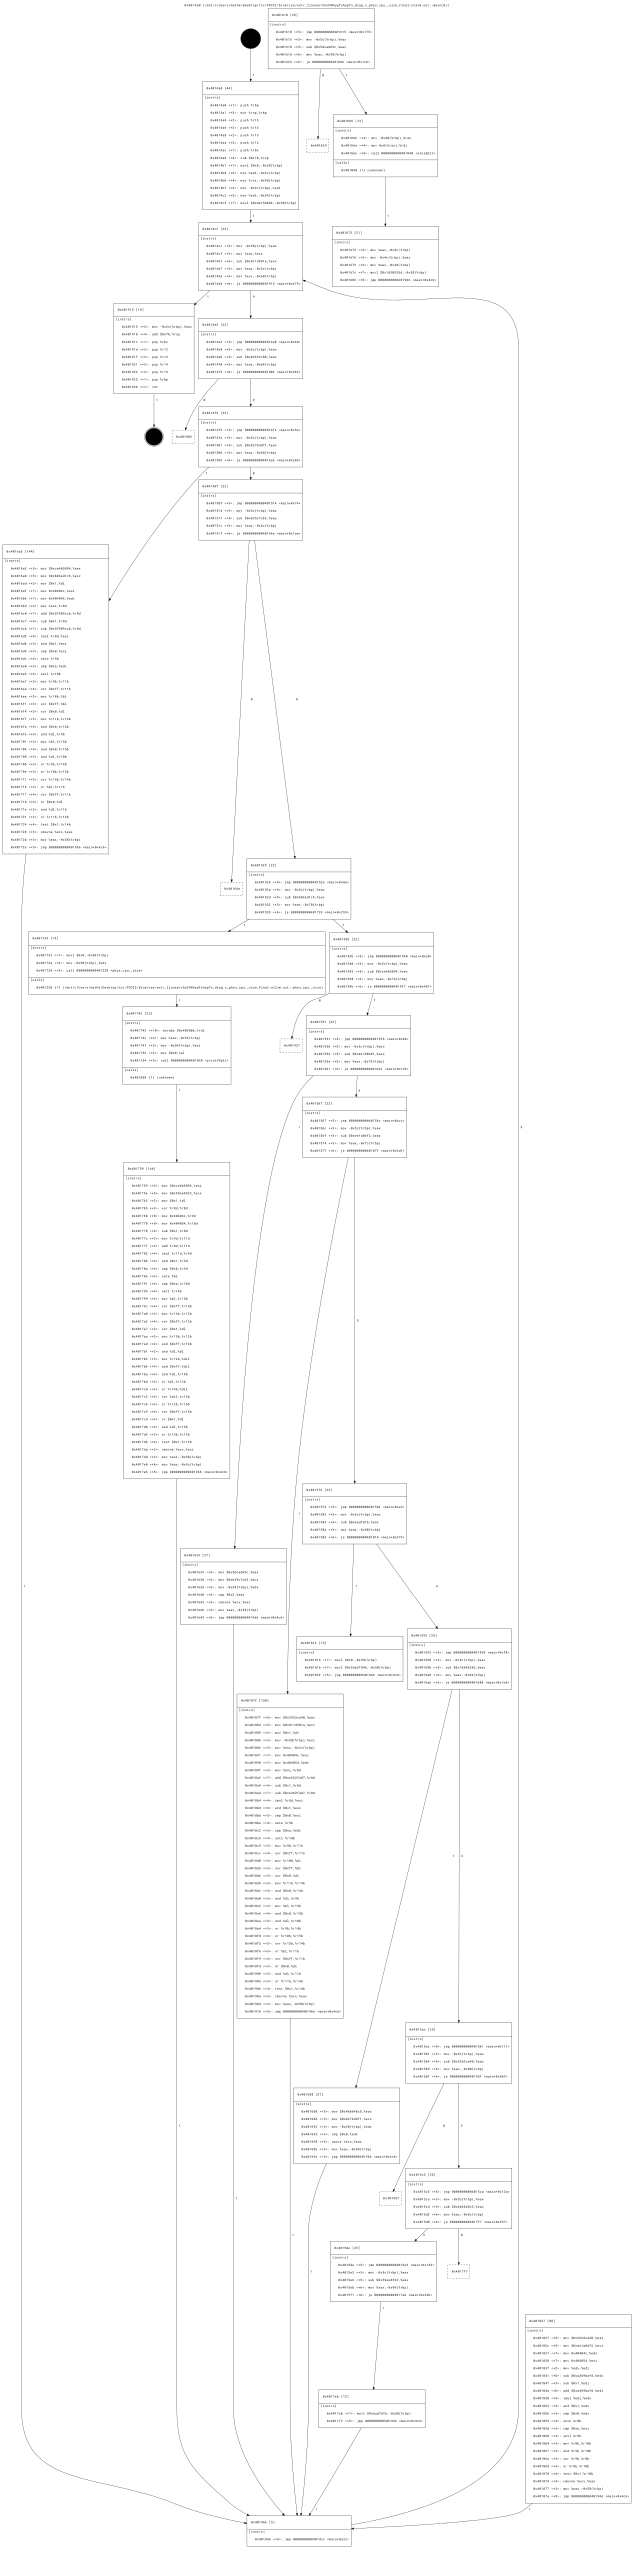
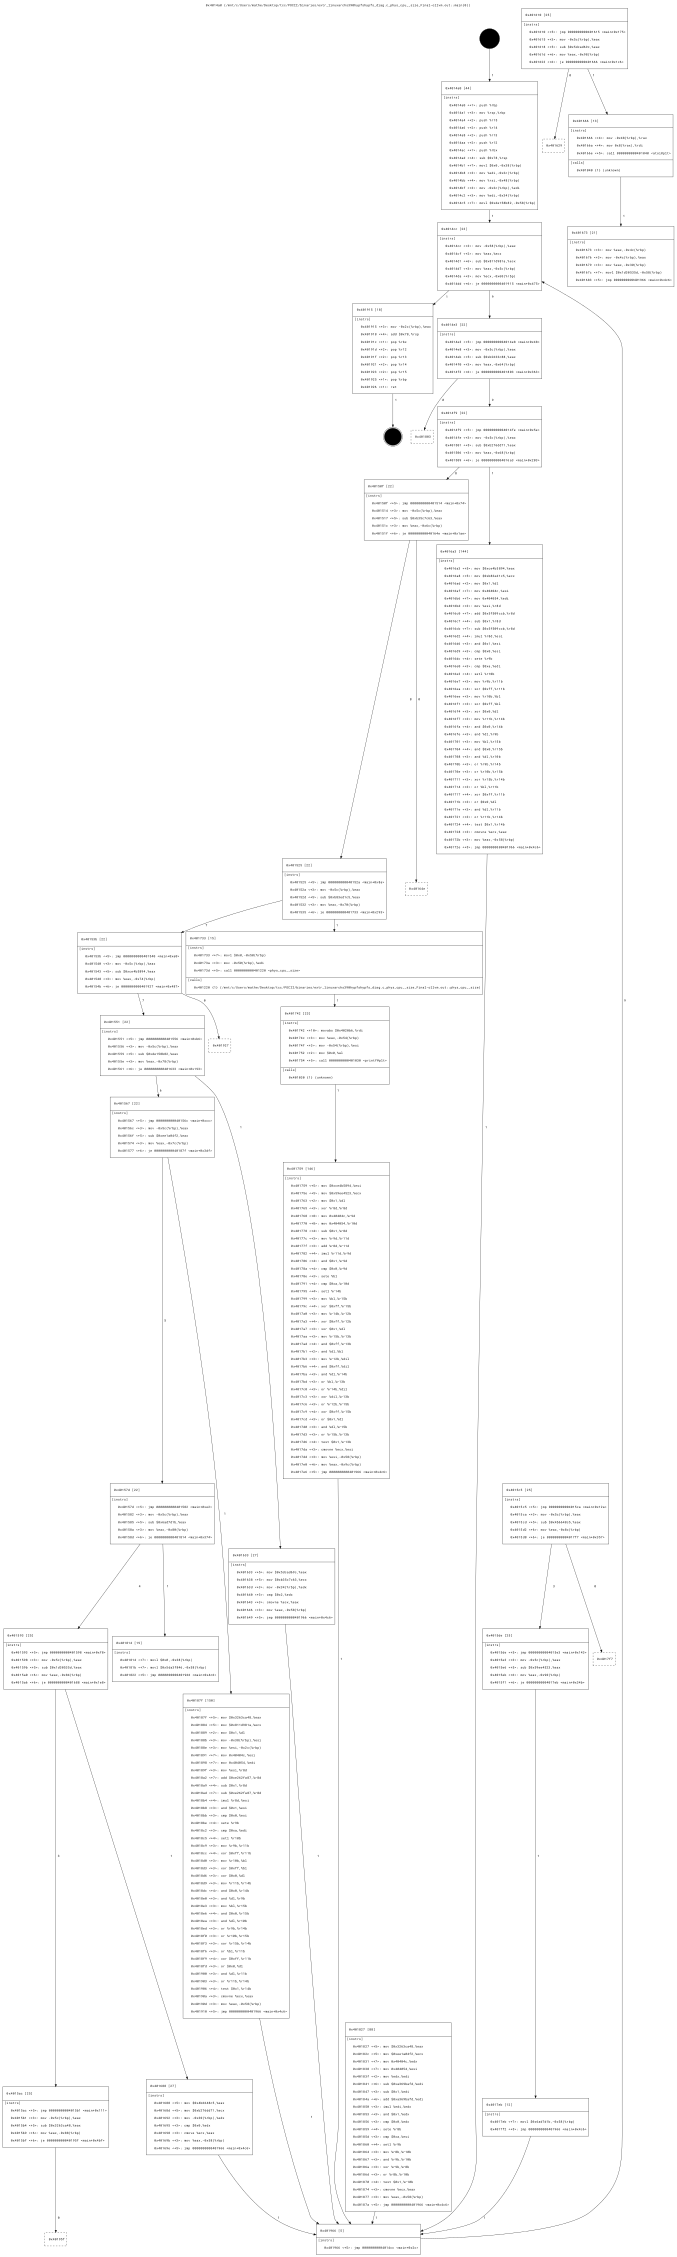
edge "0x4015ac [25]" -> "0x4015c5 [25]": removed, label "3"
